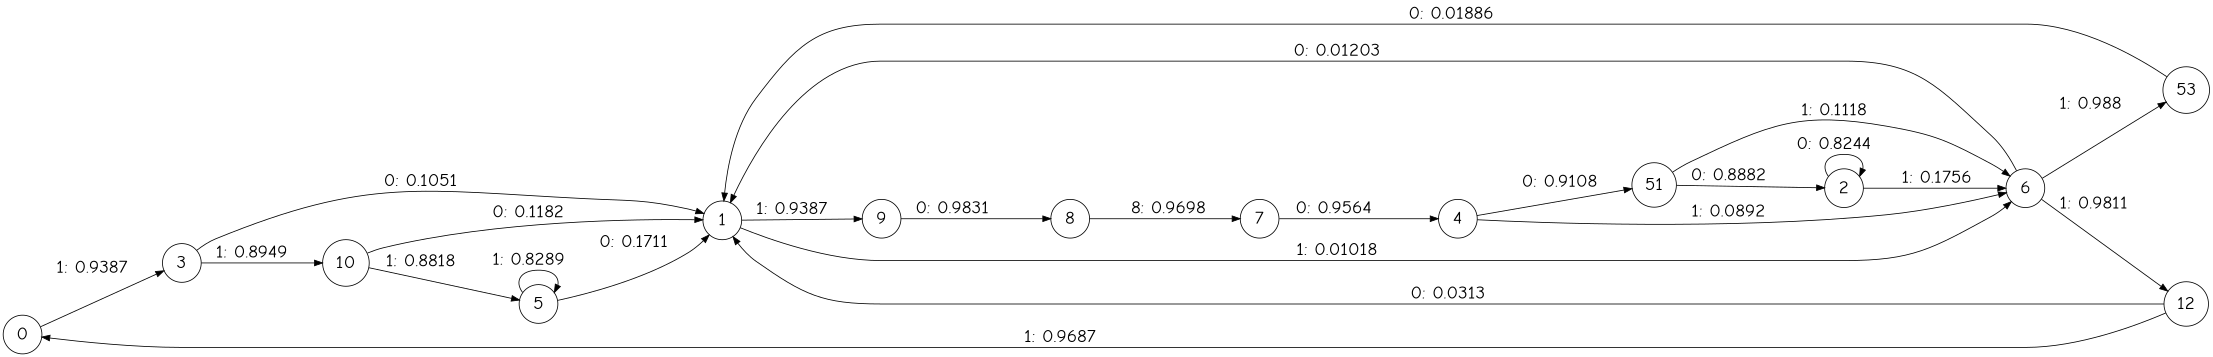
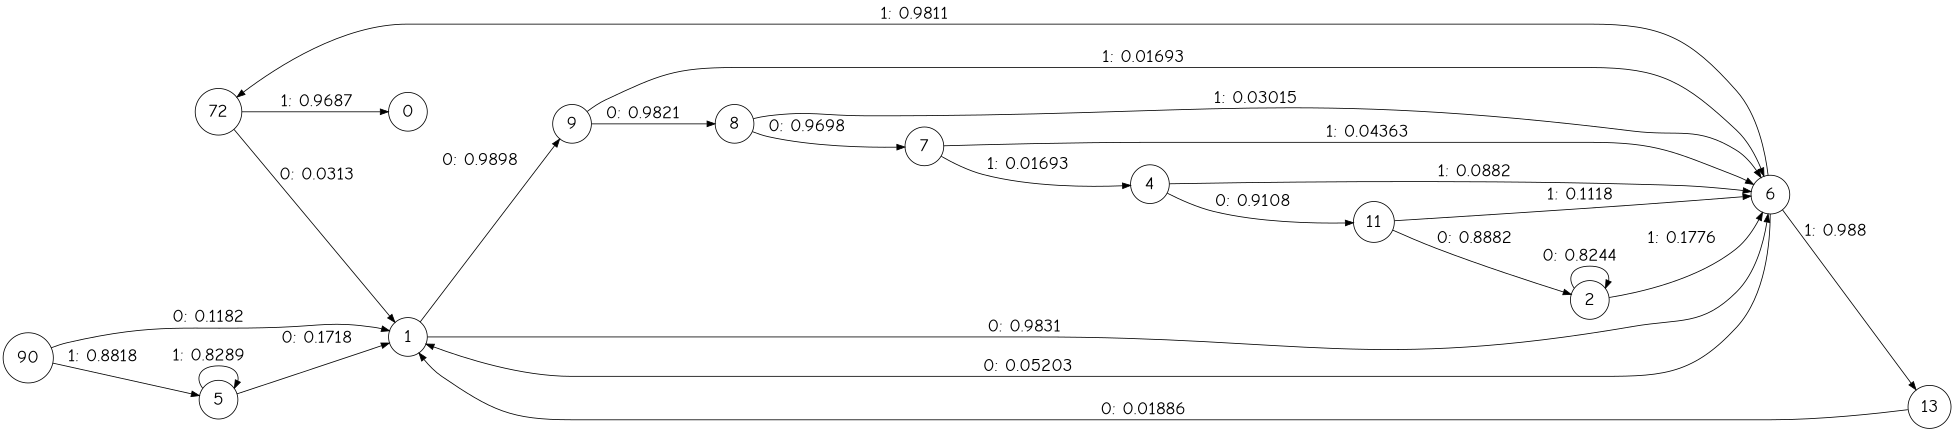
edge "6" -> "1": label "0: 0.01203  " -> "0: 0.05203  "
edge "9" -> "6": added, label "1: 0.01693"
node "53": label "53" -> "13"
edge "8" -> "6": added, label "1: 0.03015"
edge "7" -> "6": added, label "1: 0.04363"
edge "2" -> "6": label "1: 0.1756   " -> "1: 0.1776   "
node "51": label "51" -> "11"
edge "9" -> "8": label "0: 0.9831   " -> "0: 0.9821   "
edge "8" -> "7": label "8: 0.9698   " -> "0: 0.9698   "
edge "7" -> "4": label "0: 0.9564   " -> "1: 0.01693  "
edge "1" -> "9": label "1: 0.9387   " -> "0: 0.9898   "
edge "4" -> "6": label "1: 0.0892   " -> "1: 0.0882   "
edge "5" -> "1": label "0: 0.1711   " -> "0: 0.1718   "
edge "1" -> "6": label "1: 0.01018  " -> "0: 0.9831   "
node "3": removed
node "10": label "10" -> "90"
node "12": label "12" -> "72"
